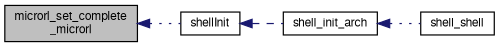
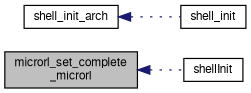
edge "shell_init_arch" -> "shellInit": removed
node "shell_shell": label "shell_shell" -> "shell_init"
